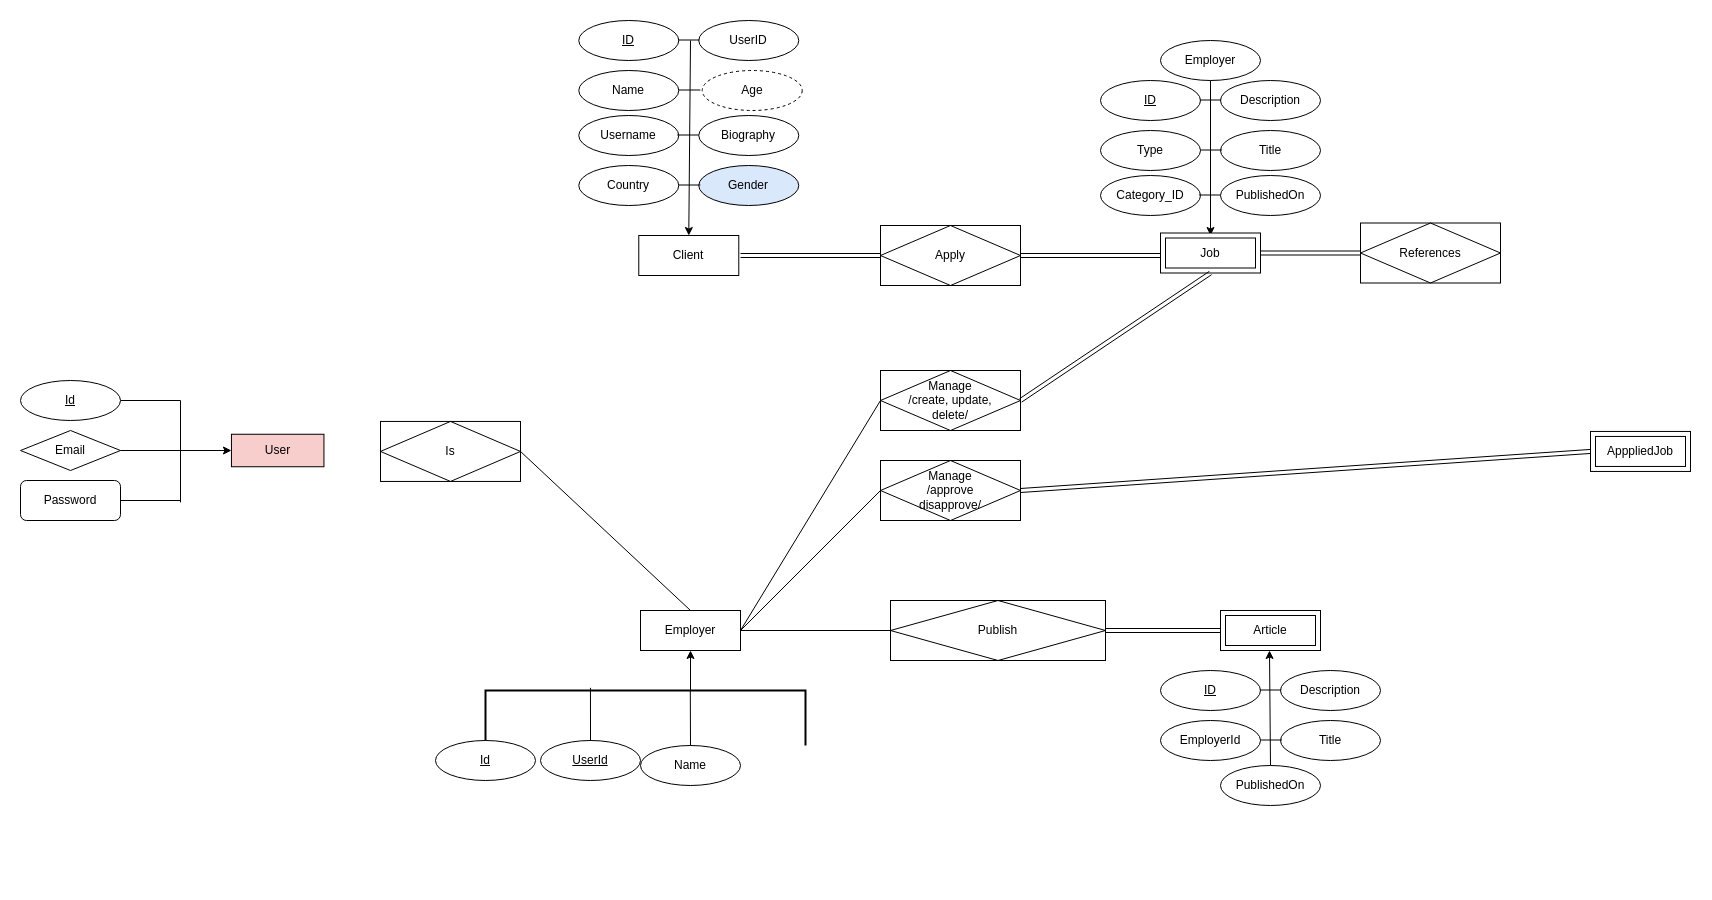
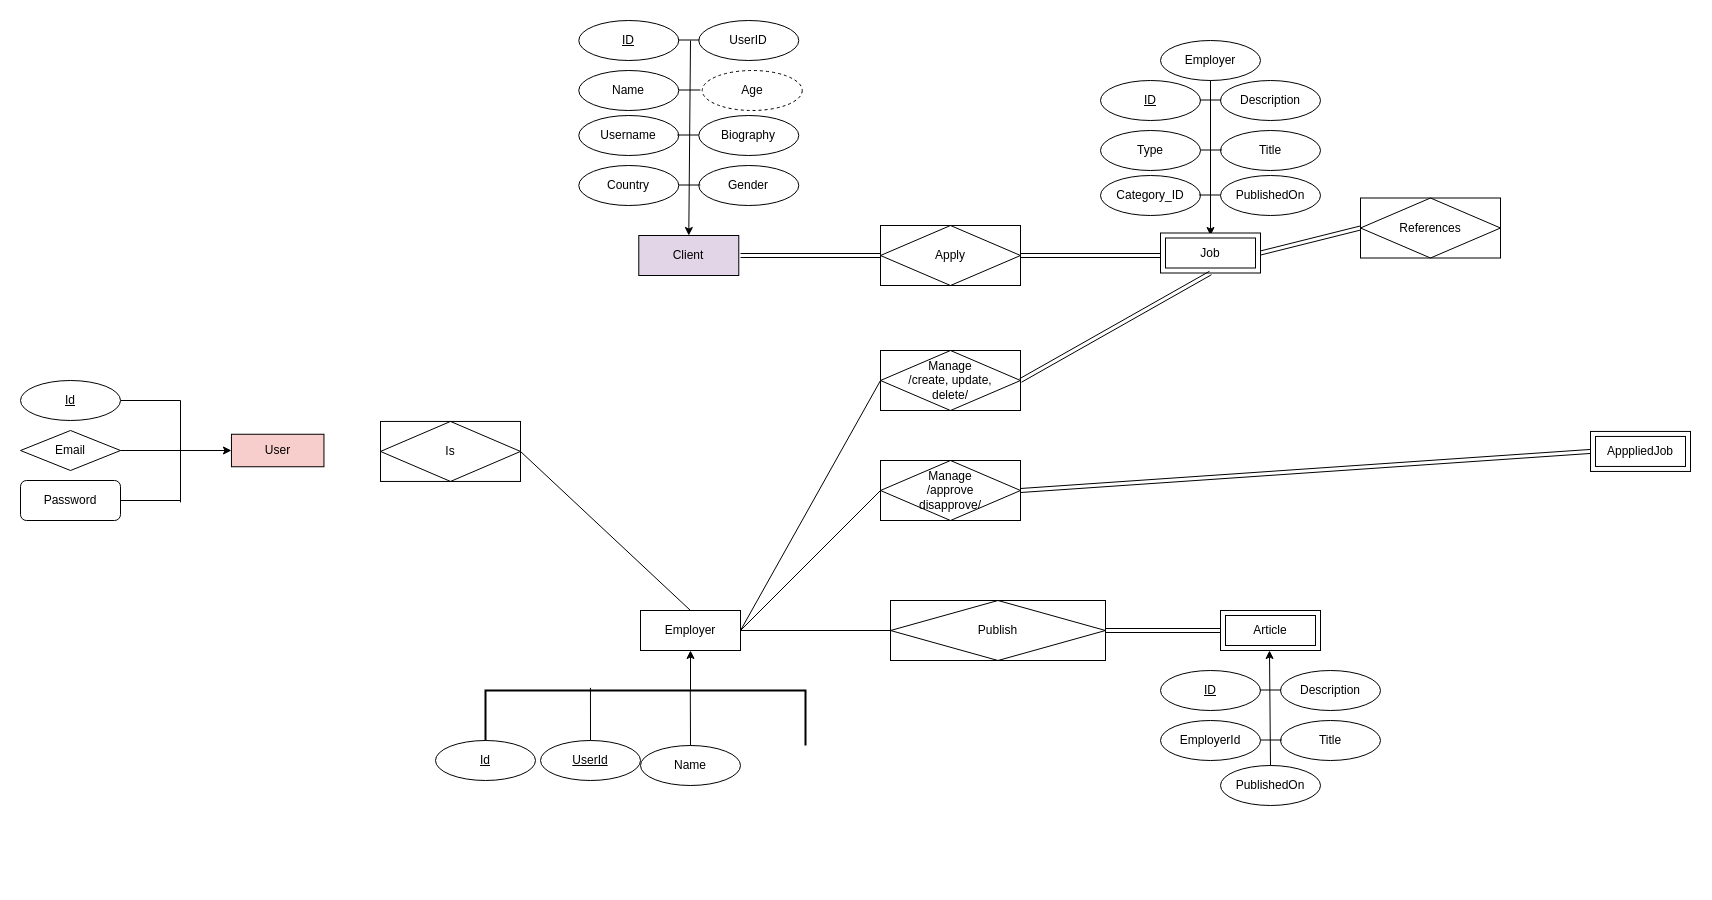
node "Gender": fillcolor #dae8fc -> #ffffff
node "References": moved (1431, 253) -> (1431, 228)
node "Client": fillcolor #ffffff -> #e1d5e7
node "Manage /create, update, delete/": moved (951, 401) -> (951, 381)
